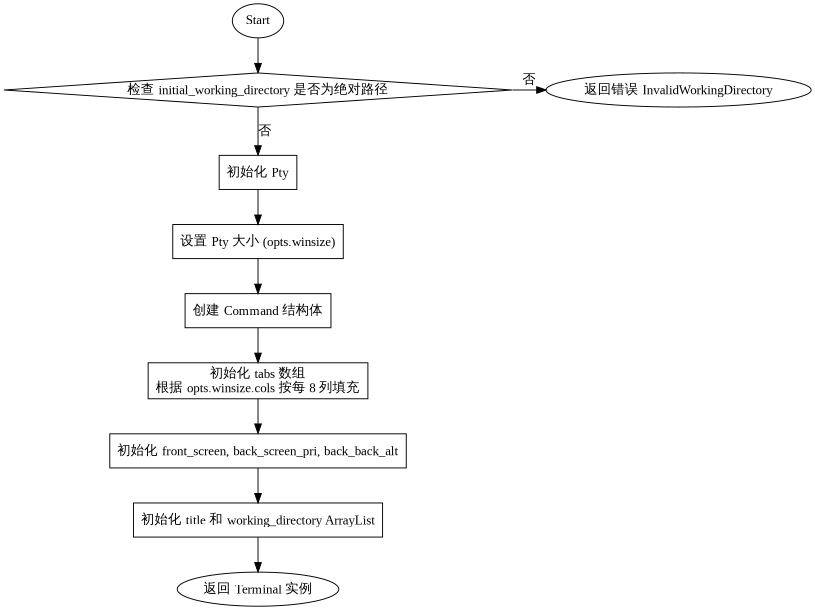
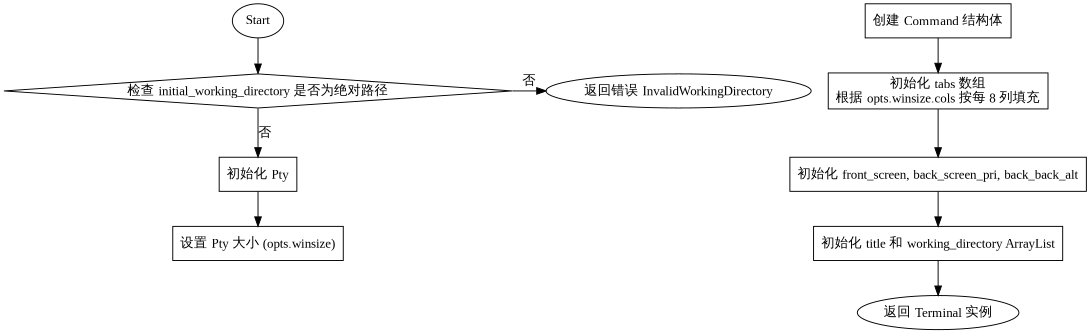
edge "设置 Pty 大小 (opts.winsize)" -> "创建 Command 结构体": removed
